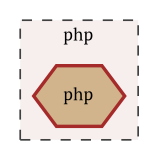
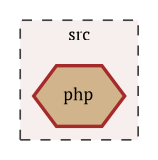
cluster "php": label "php" -> "src"
